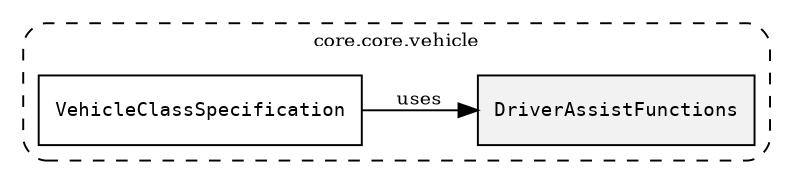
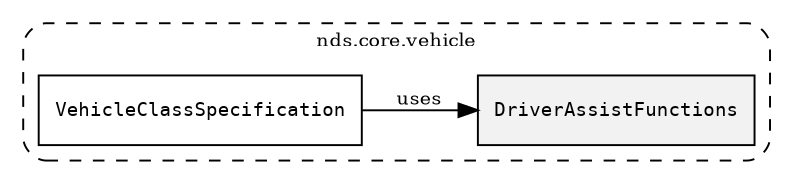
cluster "core.core.vehicle": label "core.core.vehicle" -> "nds.core.vehicle"
